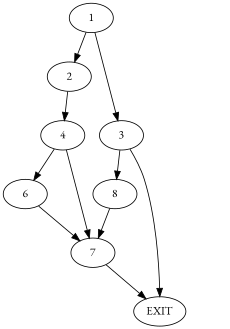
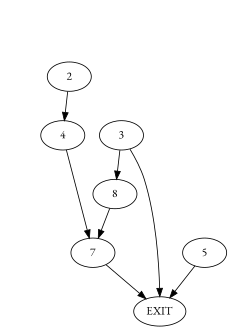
node "1": removed
node "6": removed
node "5": added
